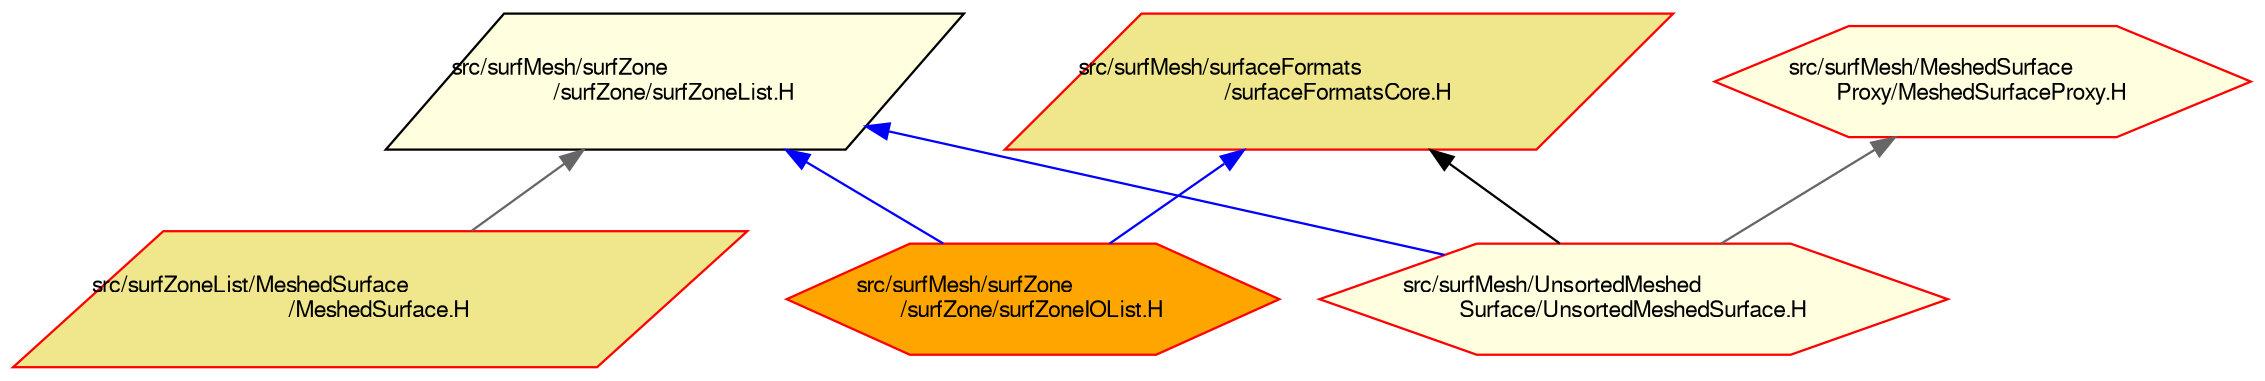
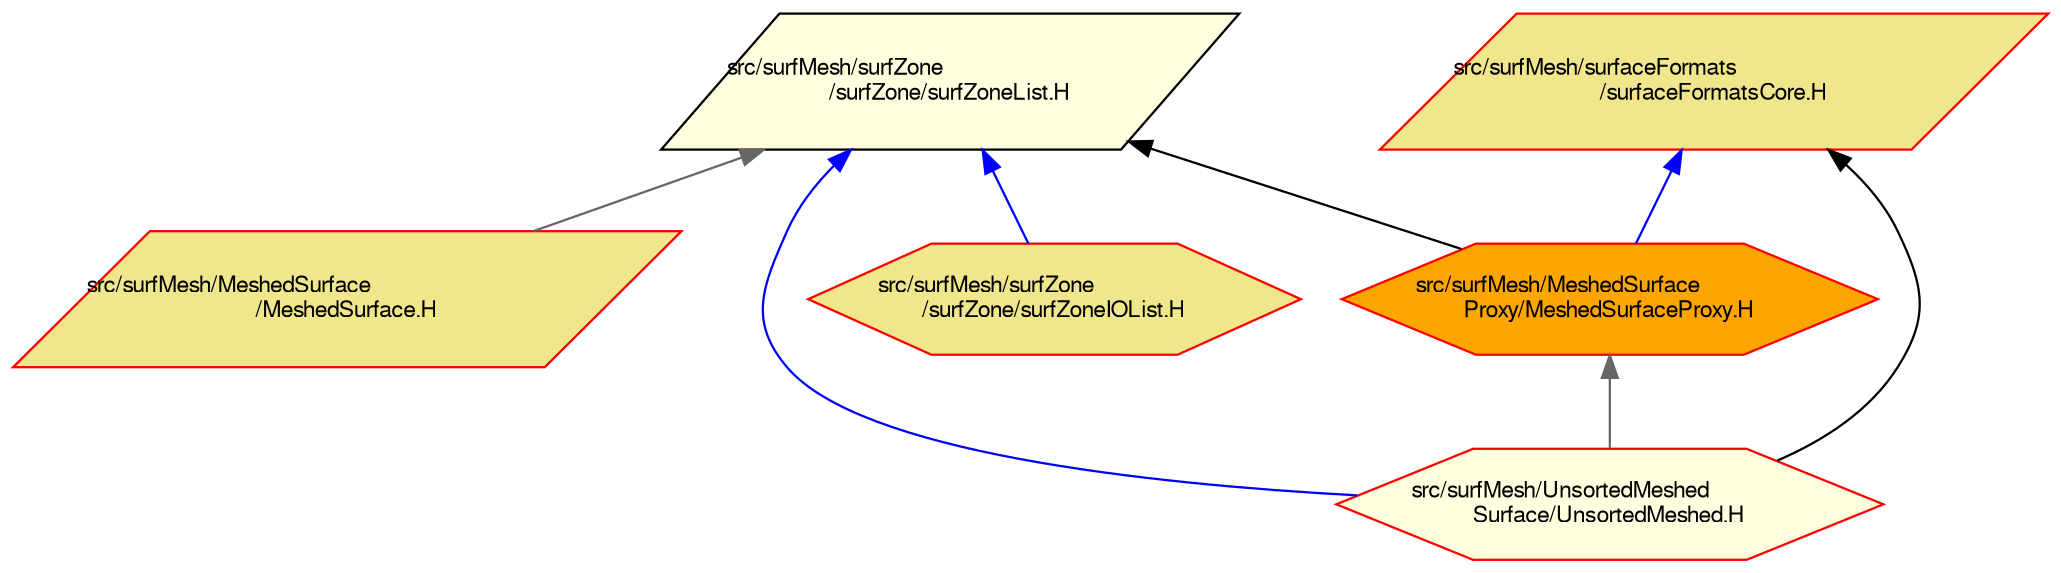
node "src/surfMesh/MeshedSurface Proxy/MeshedSurfaceProxy.H": fillcolor lightyellow -> orange
edge "src/surfMesh/MeshedSurface Proxy/MeshedSurfaceProxy.H" -> "src/surfMesh/surfZone /surfZone/surfZoneList.H": added
edge "src/surfMesh/surfZone /surfZone/surfZoneIOList.H" -> "src/surfMesh/surfaceFormats /surfaceFormatsCore.H": now "src/surfMesh/MeshedSurface Proxy/MeshedSurfaceProxy.H" -> "src/surfMesh/surfaceFormats /surfaceFormatsCore.H"
node "src/surfZoneList/MeshedSurface /MeshedSurface.H": label "src/surfZoneList/MeshedSurface /MeshedSurface.H" -> "src/surfMesh/MeshedSurface /MeshedSurface.H"
node "src/surfMesh/surfZone /surfZone/surfZoneIOList.H": fillcolor orange -> khaki
node "src/surfMesh/UnsortedMeshed Surface/UnsortedMeshedSurface.H": label "src/surfMesh/UnsortedMeshed Surface/UnsortedMeshedSurface.H" -> "src/surfMesh/UnsortedMeshed Surface/UnsortedMeshed.H"
